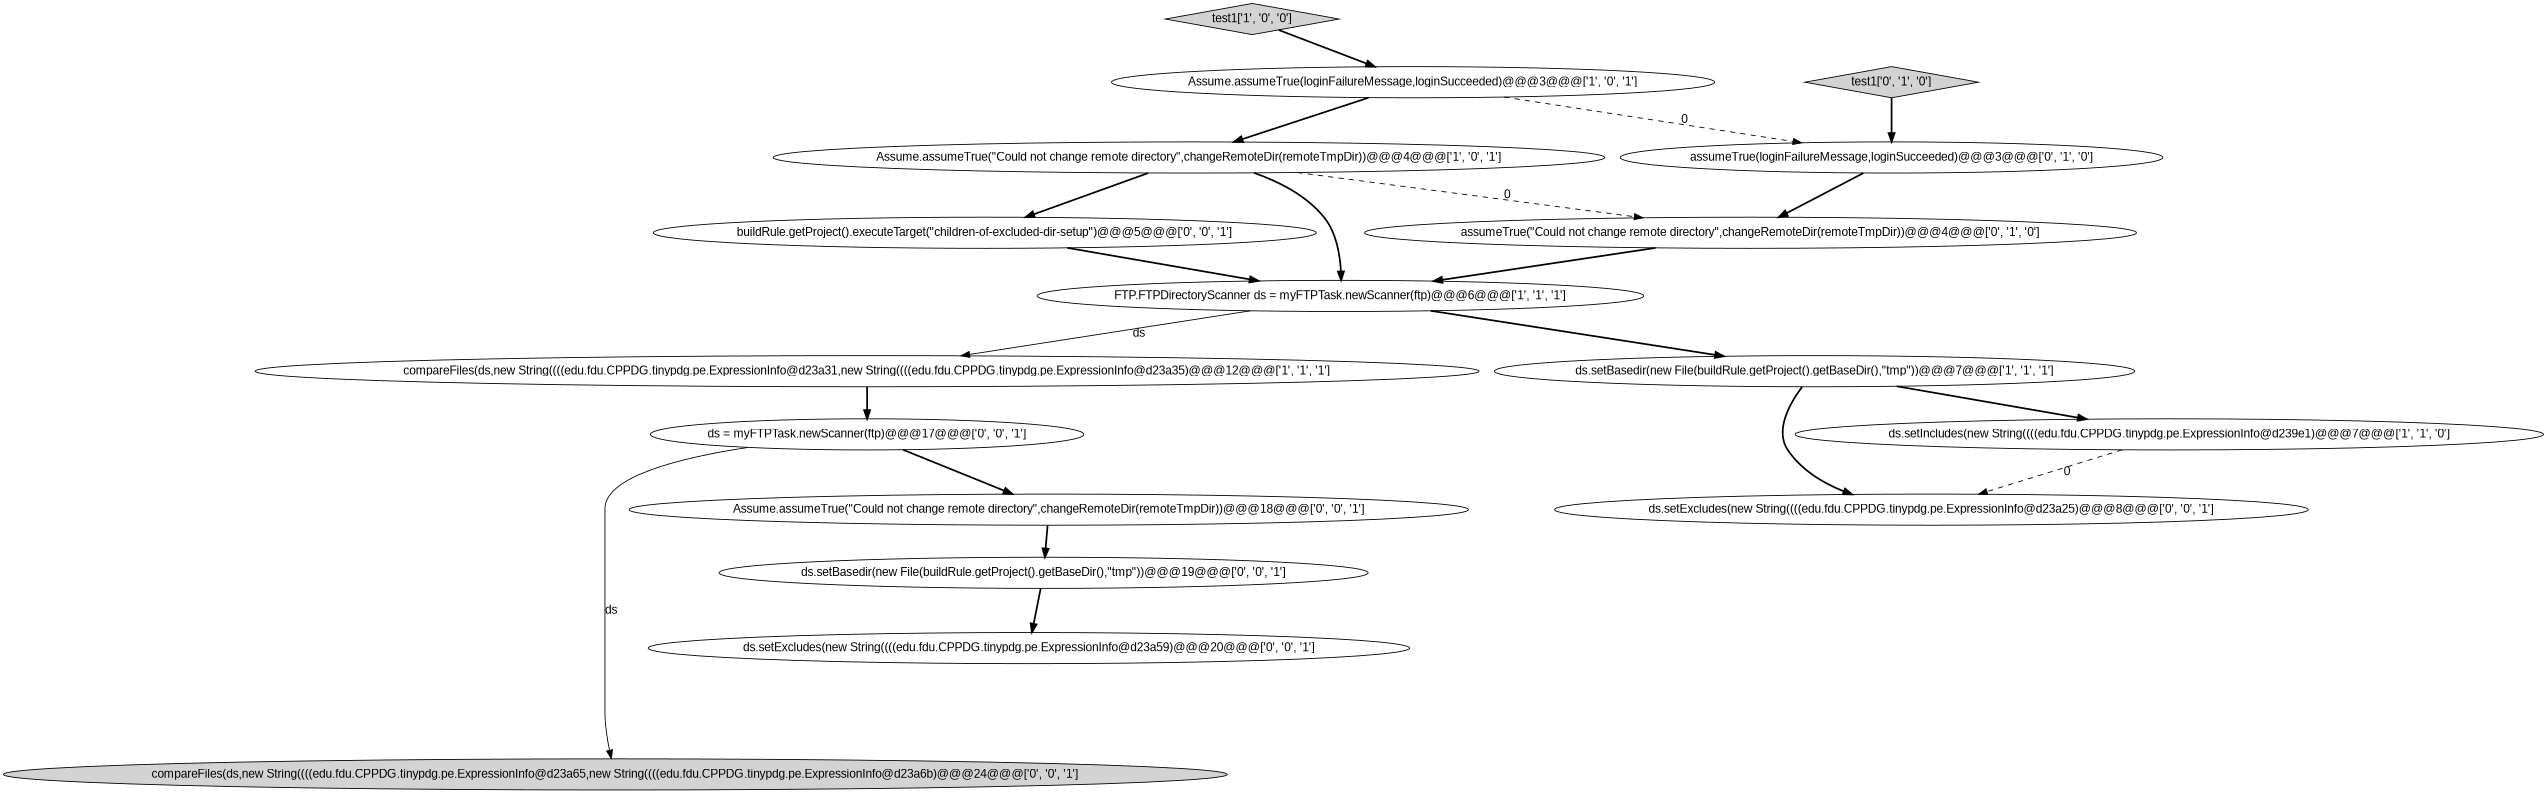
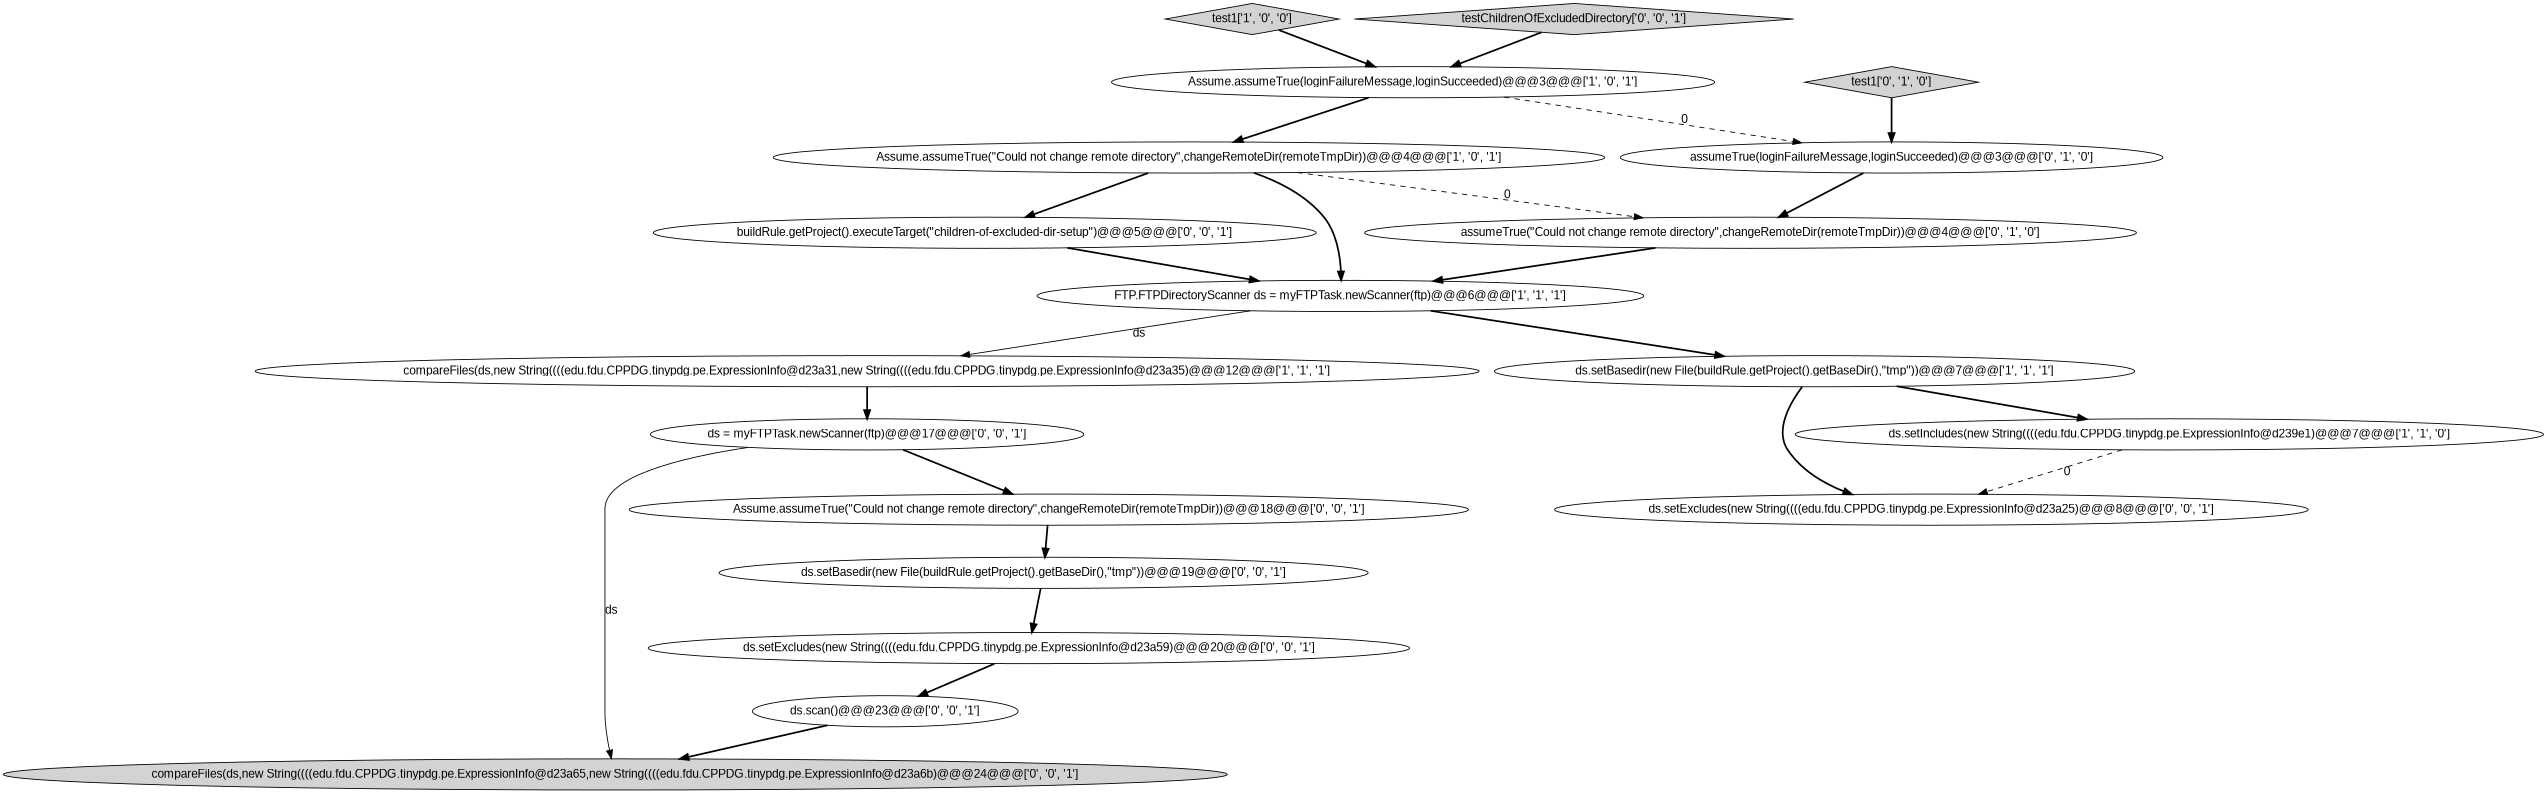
node "testChildrenOfExcludedDirectory['0', '0', '1']": added
node "ds.scan()@@@23@@@['0', '0', '1']": added
